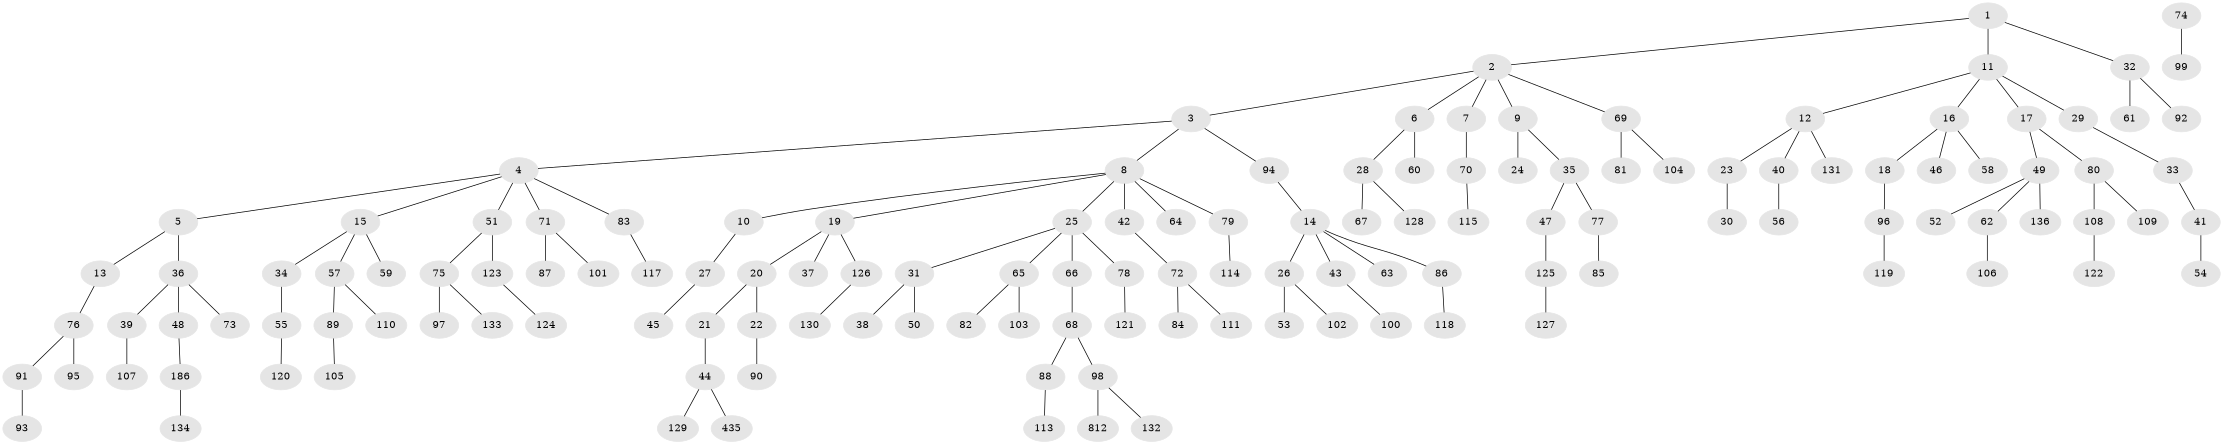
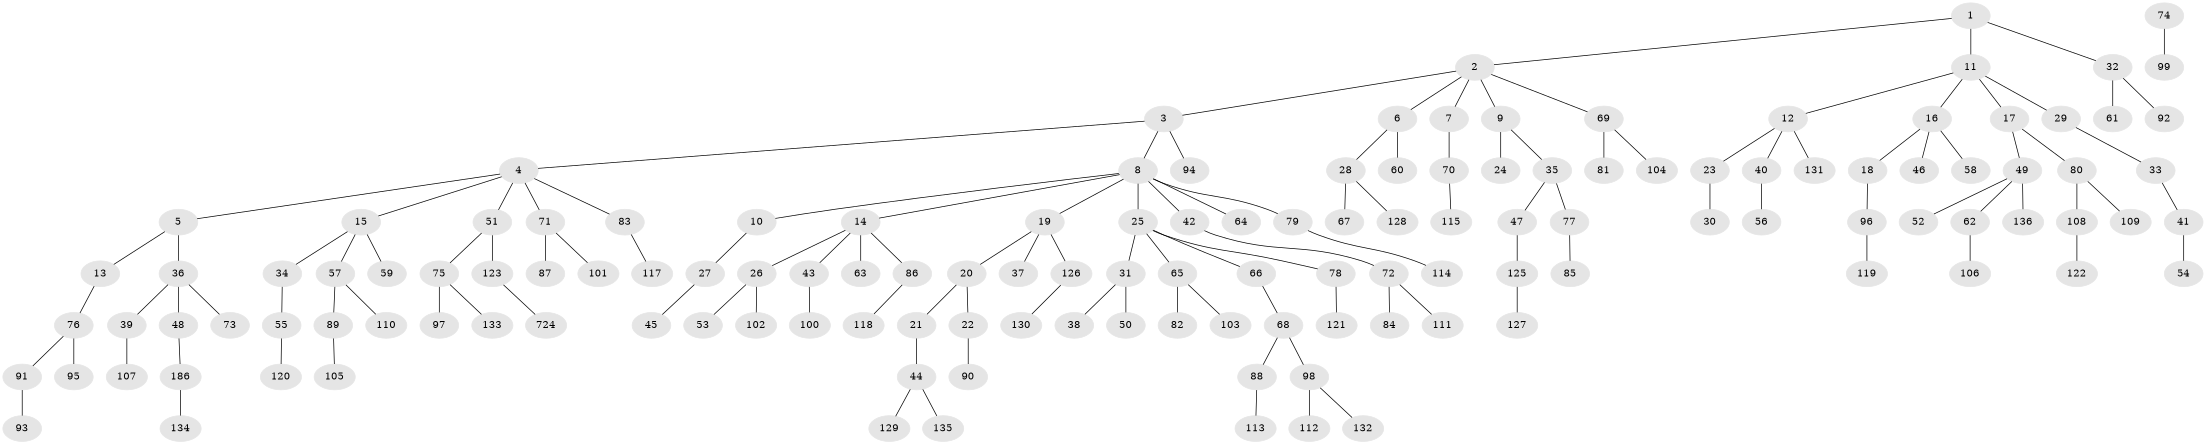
edge "94" -- "14": now "8" -- "14"
node "124": label "124" -> "724"
node "435": label "435" -> "135"
node "812": label "812" -> "112"
